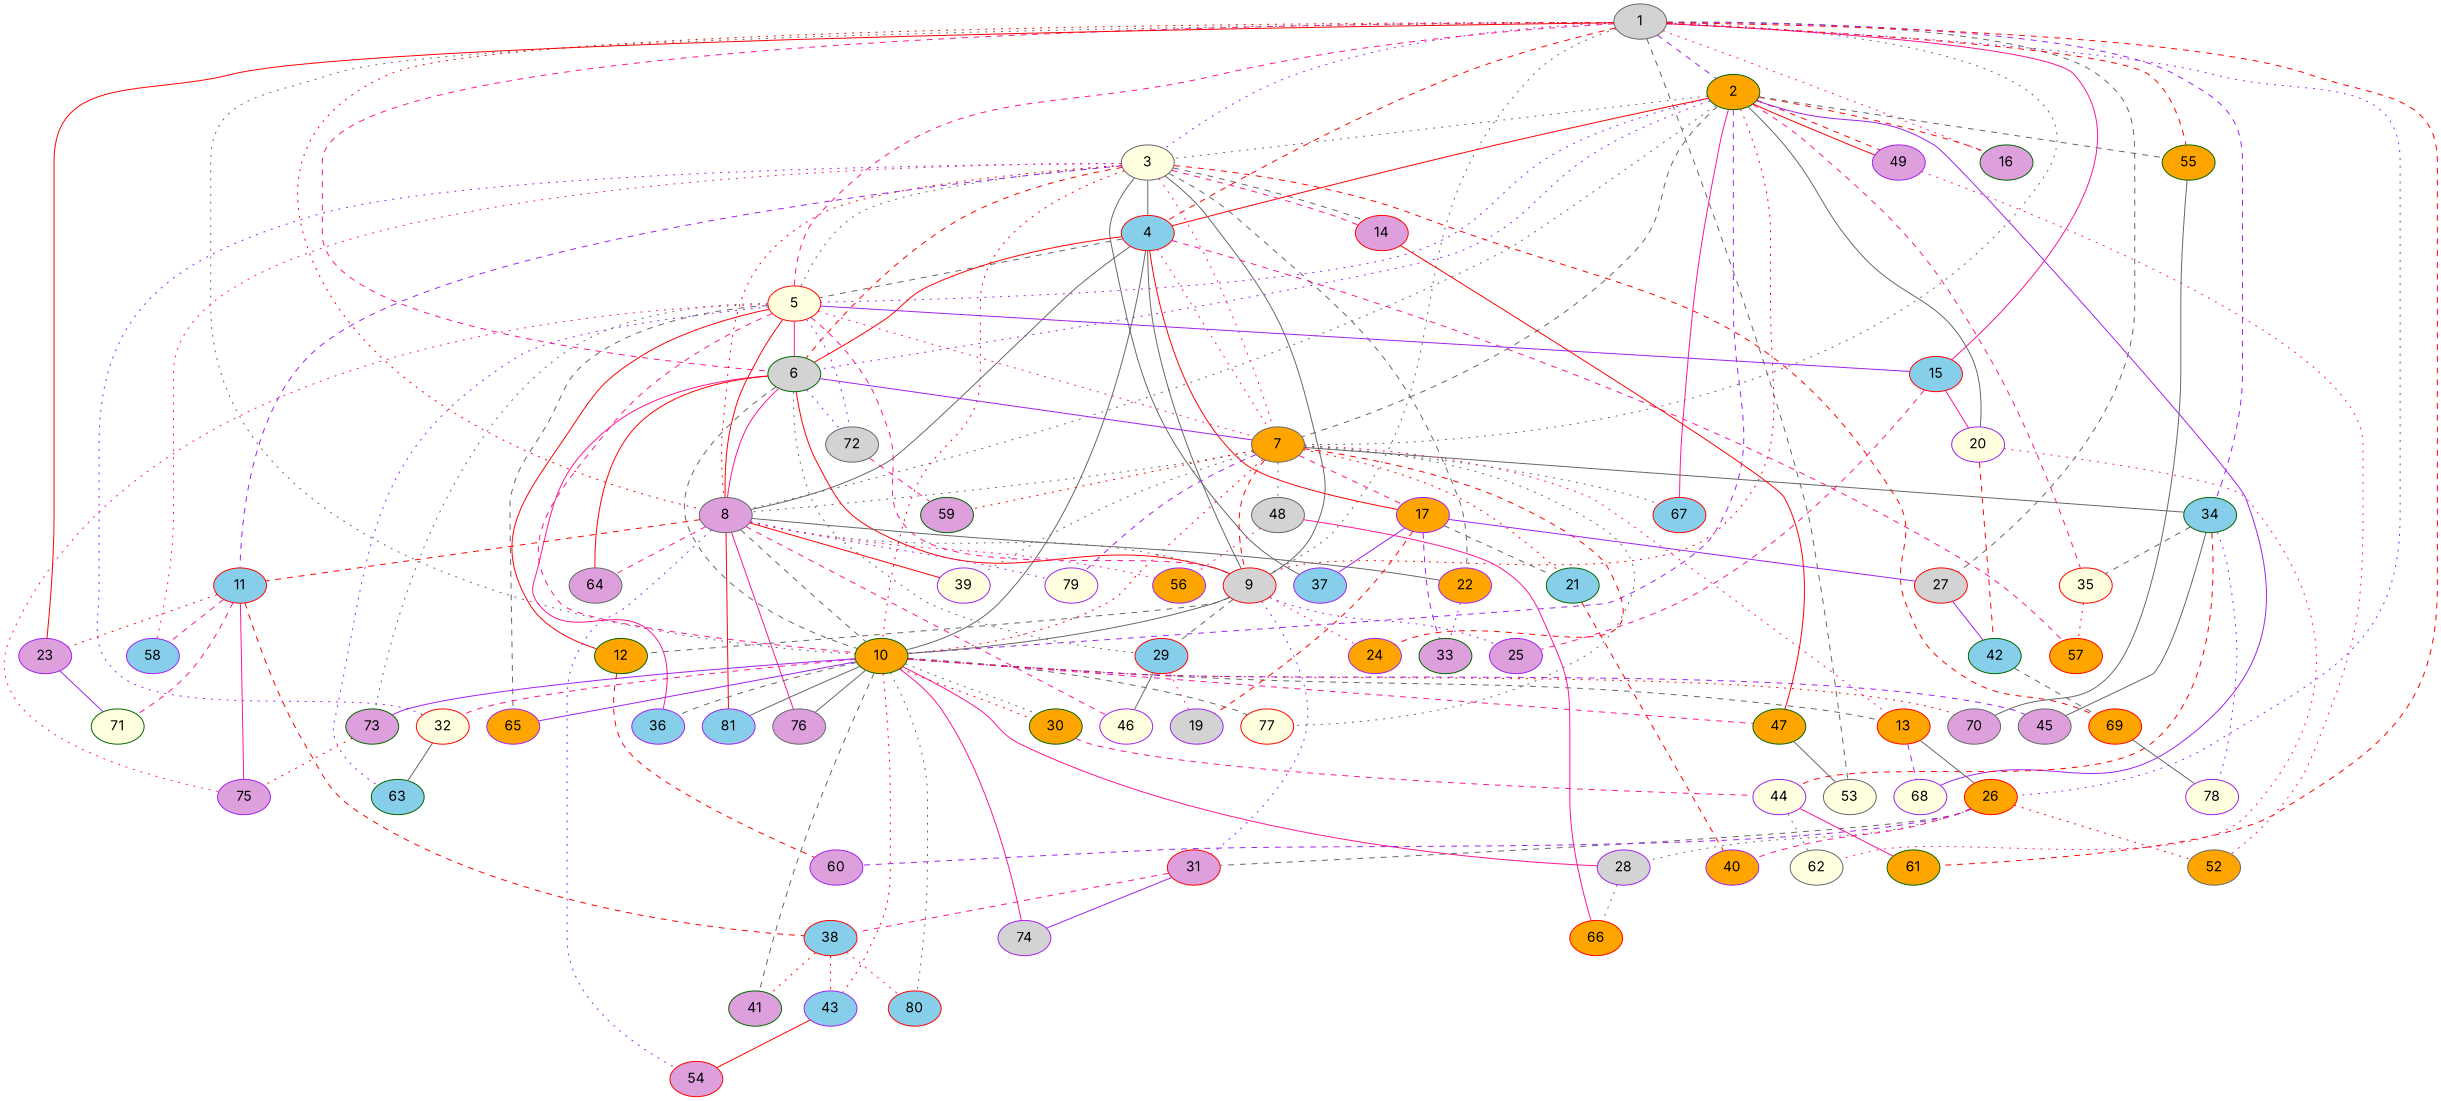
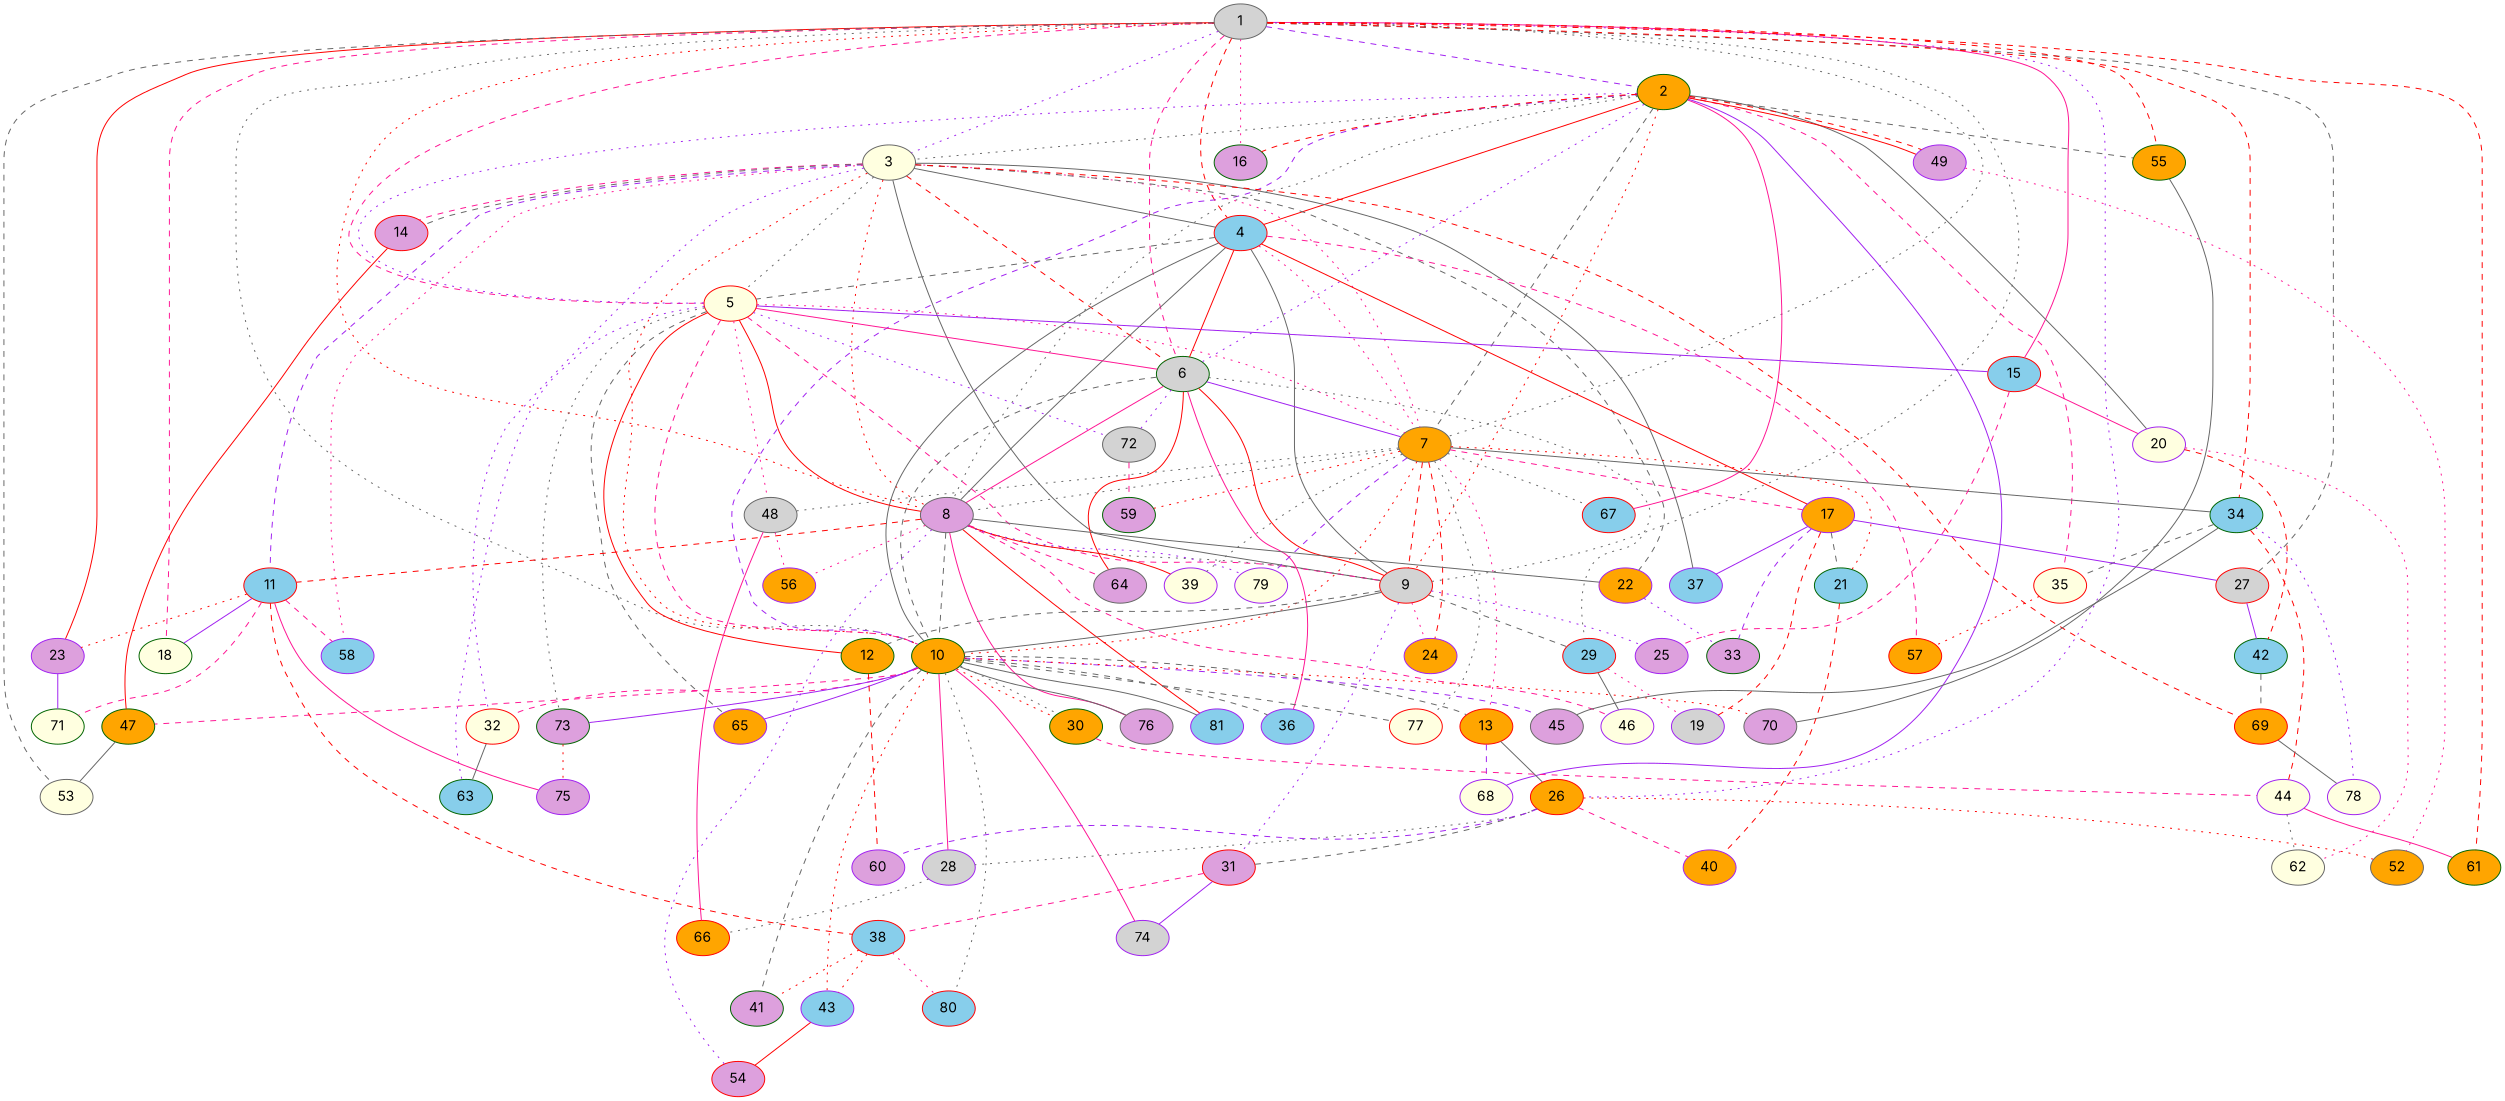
edge "1" -- "34": color purple -> red
edge "5" -- "75": now "5" -- "48"
node "18": added
